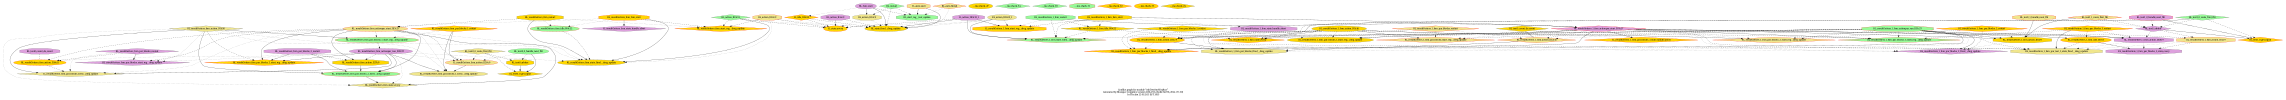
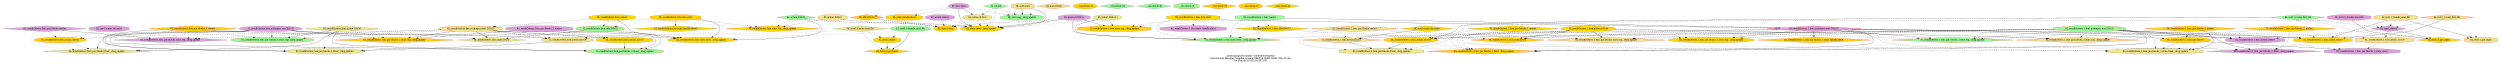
node "RL_state_handle_abort": added
node "RL_start_reg__test_update": label "RL_start_reg__test_update" -> "RL_start_reg__dreg_update"
node "RL_resultGetters_fsm_state_handle_abort": fillcolor plum -> gold
node "RL_test1_0_get_input": color red -> gray40
node "RL_test1_1_get_input": added
edge "RL_resultGetters_fsm_par_blocks_1_start_reg__dreg_update" -> "RL_resultGetters_fsm_actionpar_run_l117c27": reversed
node "RL_resultGetters_1_fsm_par_test_3_state_fired__dreg_update": label "RL_resultGetters_1_fsm_par_test_3_state_fired__dreg_update" -> "RL_resultGetters_1_fsm_par_blocks_3_state_fired__dreg_update"
edge "RL_resultGetters_fsm_par_blocks_2_fired__dreg_update" -> "RL_resultGetters_fsm_state_every": now "RL_resultGetters_fsm_idle_l90c22" -> "RL_resultGetters_fsm_state_every"
